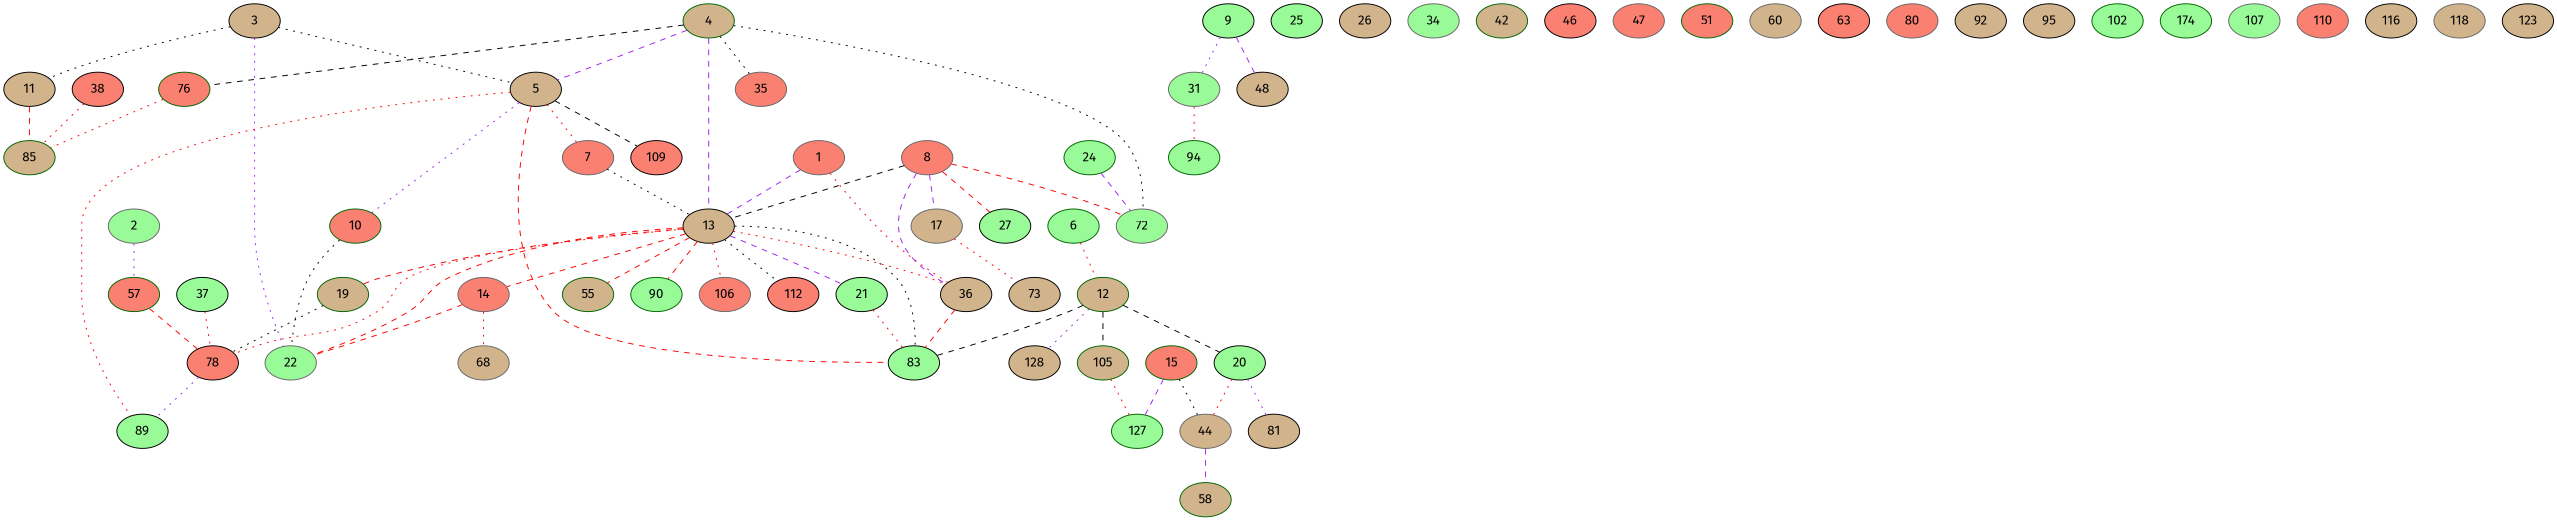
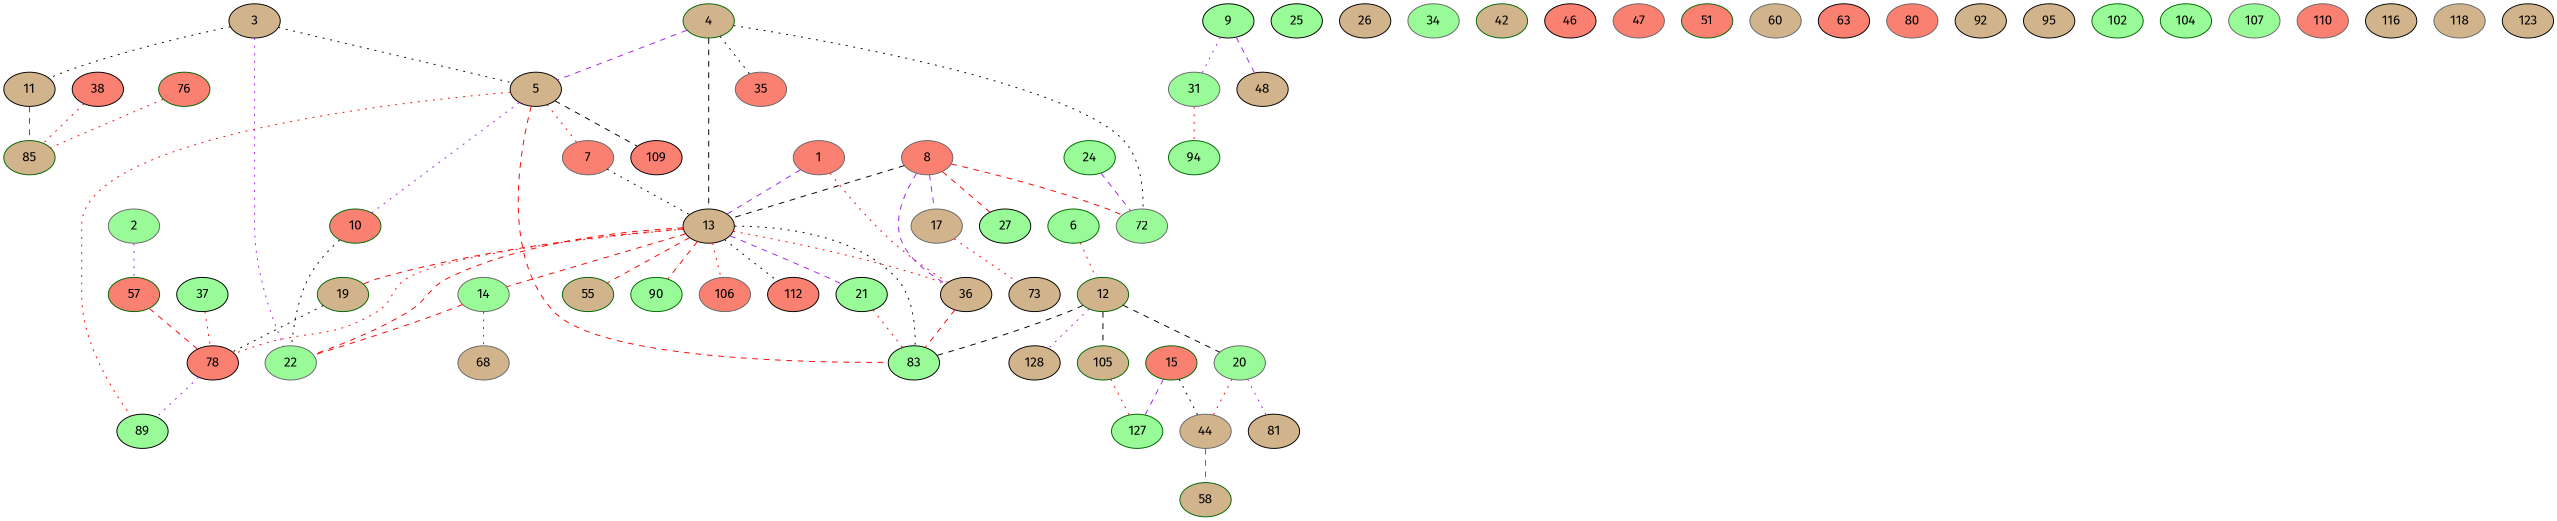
node "174": label "174" -> "104"
edge "4" -- "76": removed
edge "4" -- "13": color purple -> black
node "14": fillcolor salmon -> palegreen
node "20": color black -> gray40
